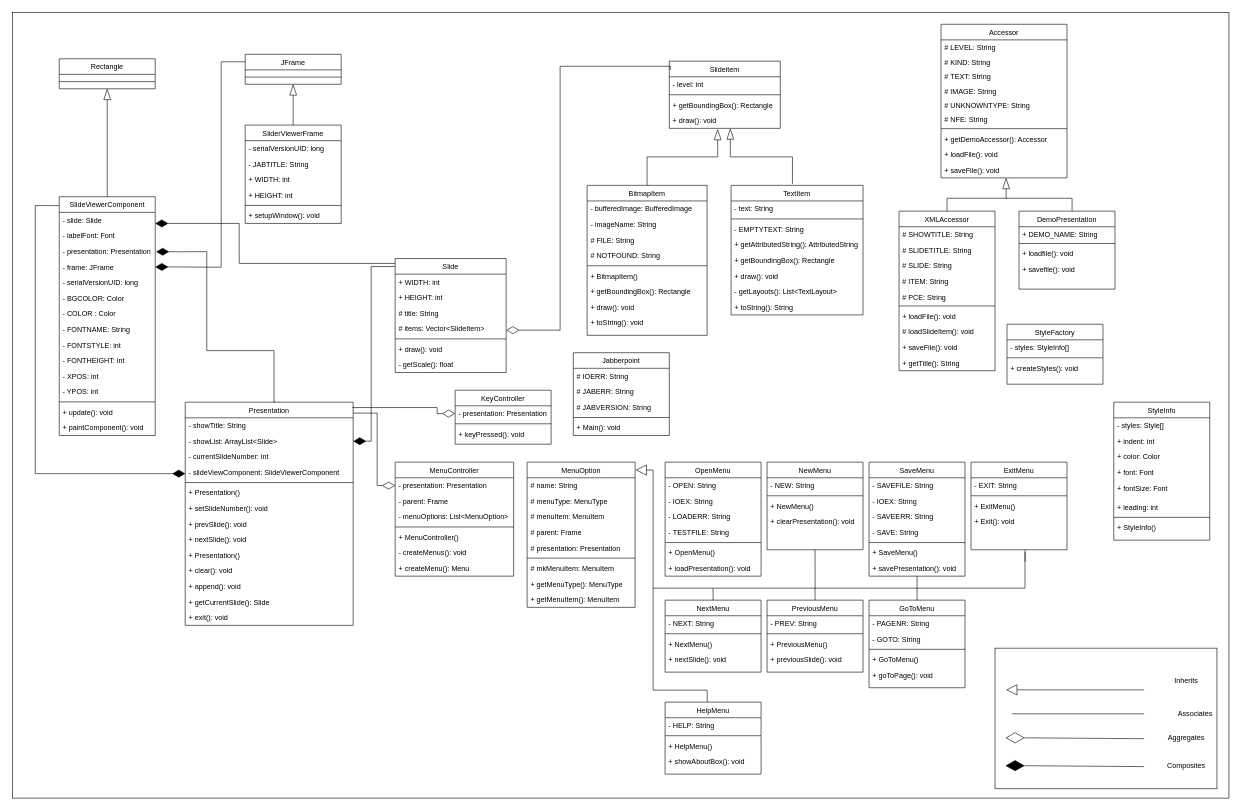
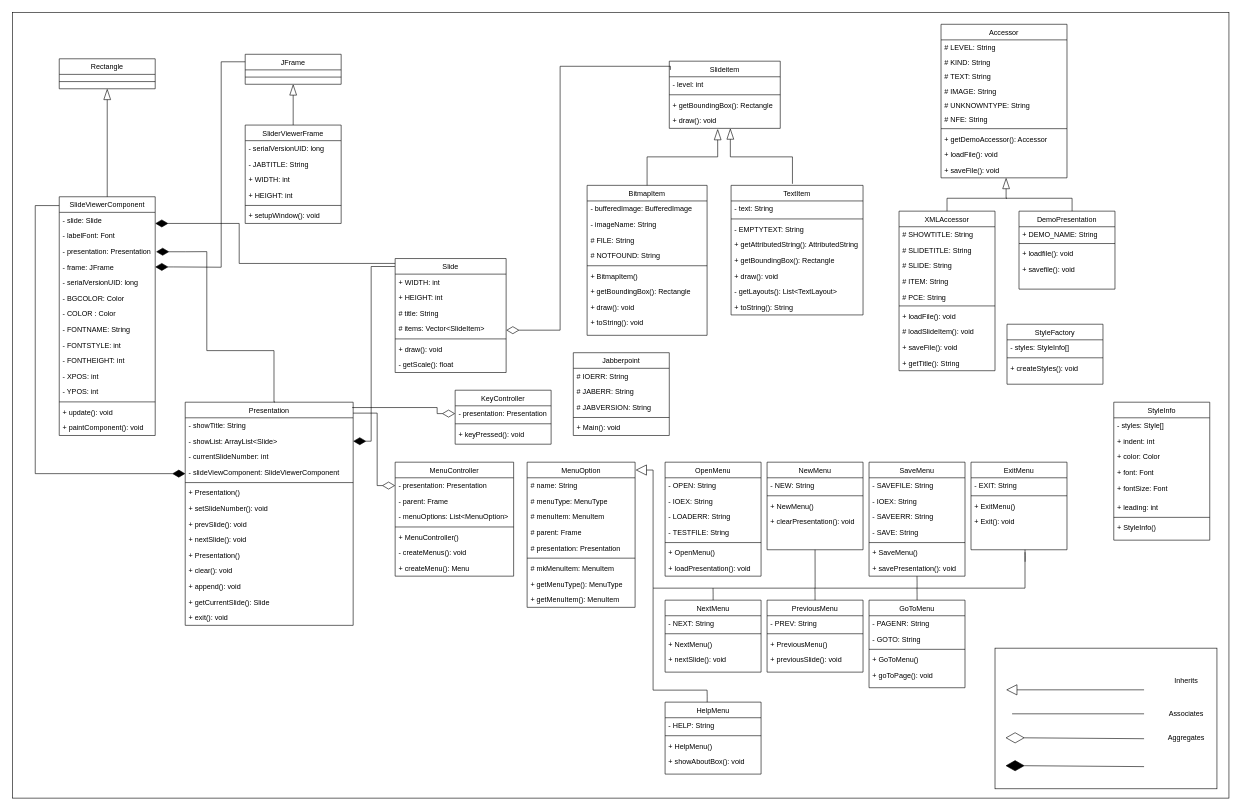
node "Associates": moved (1195, 713) -> (1186, 713)
node "Composites": removed
